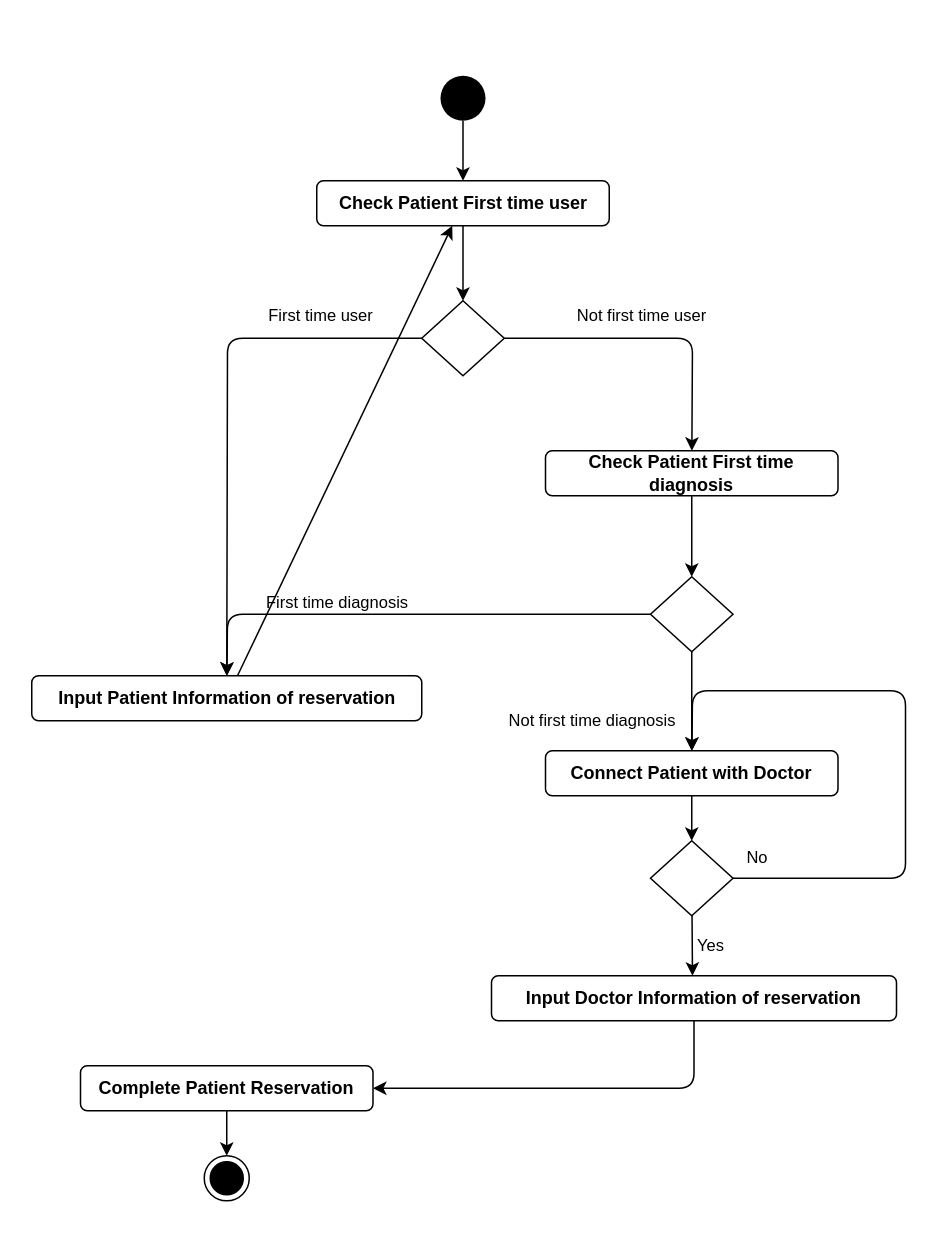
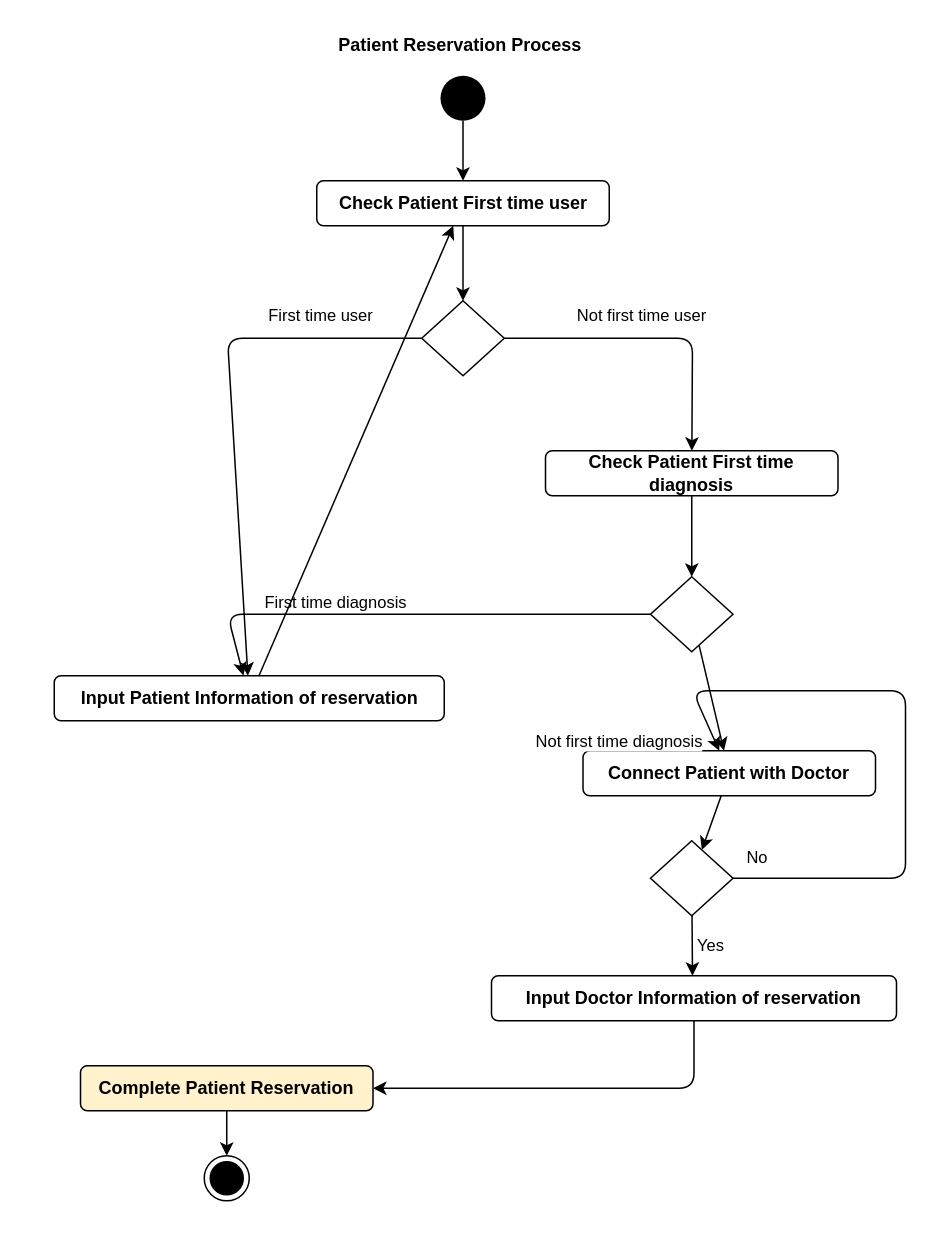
node "Patient Reservation Process": added
node "Input Patient Information of reservation": moved (227, 698) -> (249, 698)
node "Connect Patient with Doctor": moved (692, 773) -> (729, 773)
node "Complete Patient Reservation": fillcolor #ffffff -> #fff2cc
